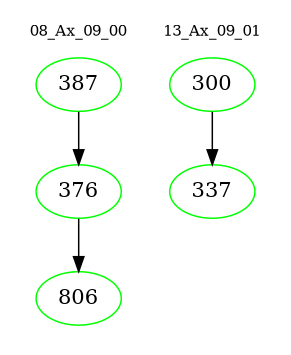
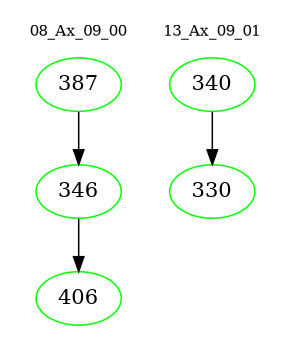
node "300": label "300" -> "340"
node "376": label "376" -> "346"
node "337": label "337" -> "330"
node "806": label "806" -> "406"
